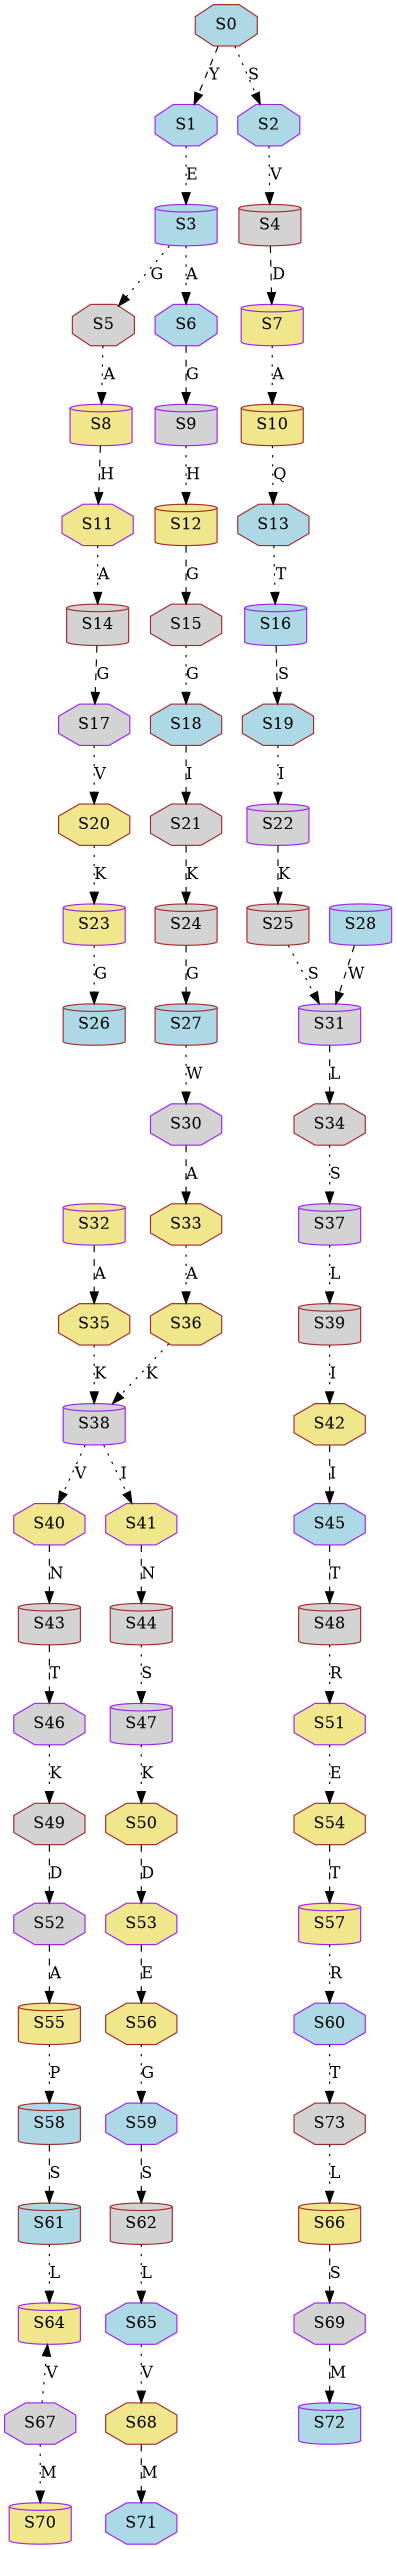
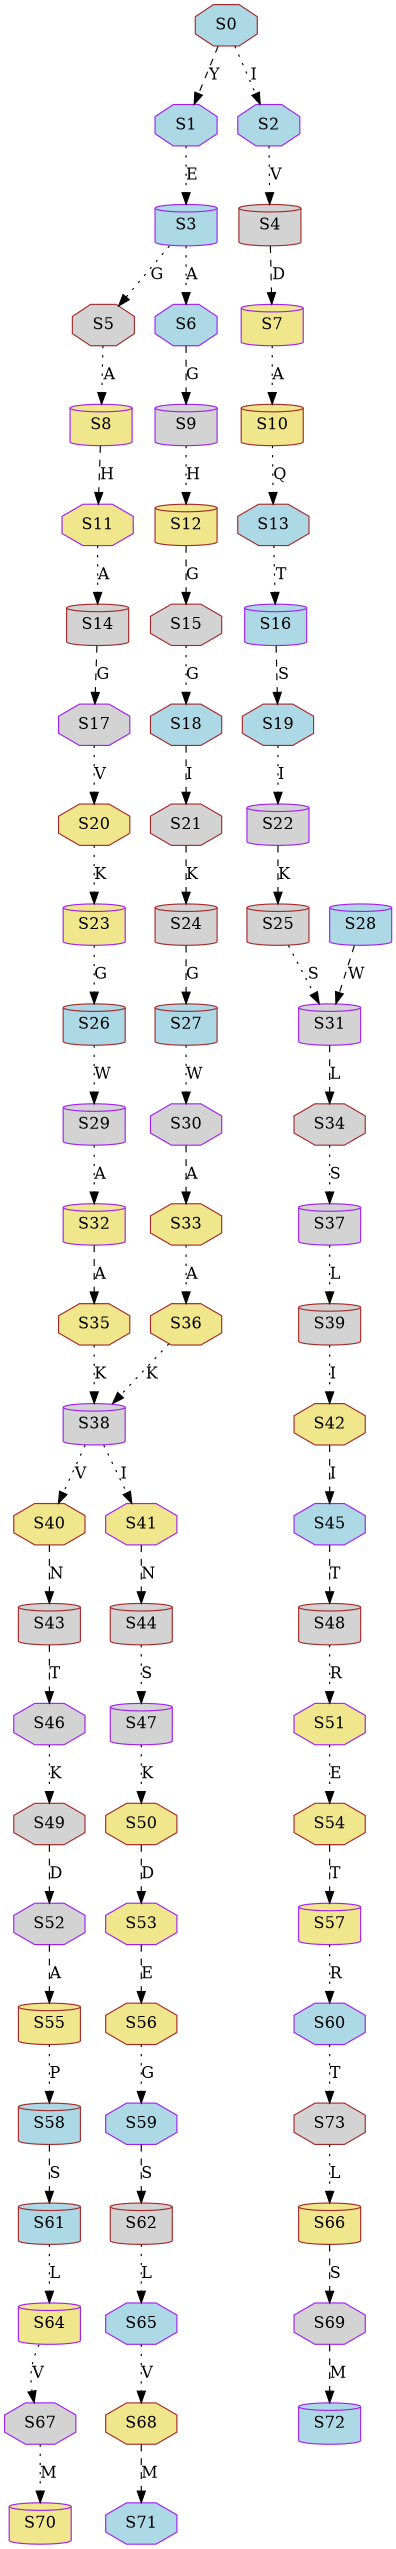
edge "S0" -> "S2": label "S" -> "I"
node "S29": added
node "S40": color purple -> brown
edge "S67" -> "S64": reversed
